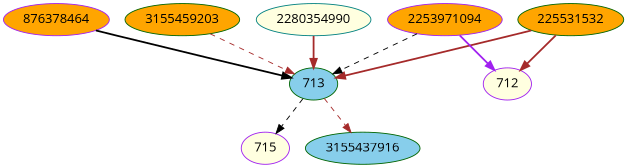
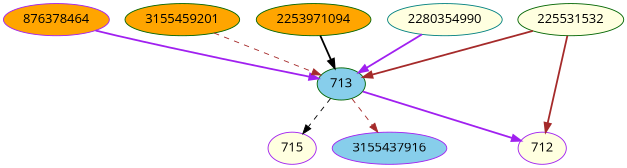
node "3155459203": label "3155459203" -> "3155459201"
node "2253971094": color purple -> darkgreen
node "225531532": fillcolor orange -> lightyellow
edge "2280354990" -> "713": color brown -> purple
edge "2253971094" -> "712": now "713" -> "712"
edge "2253971094" -> "713": style dashed -> bold
edge "876378464" -> "713": color black -> purple
node "3155437916": color darkgreen -> purple
